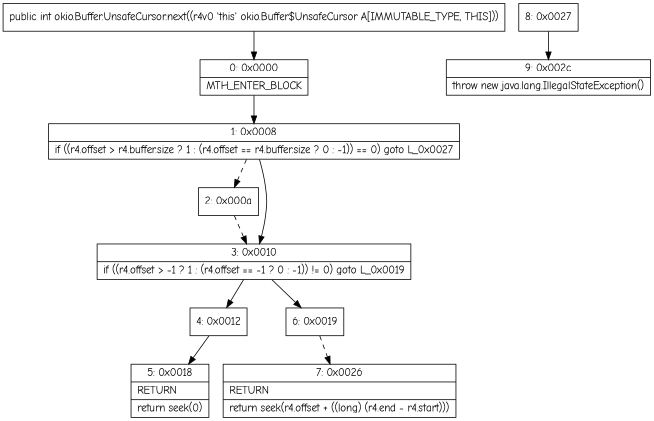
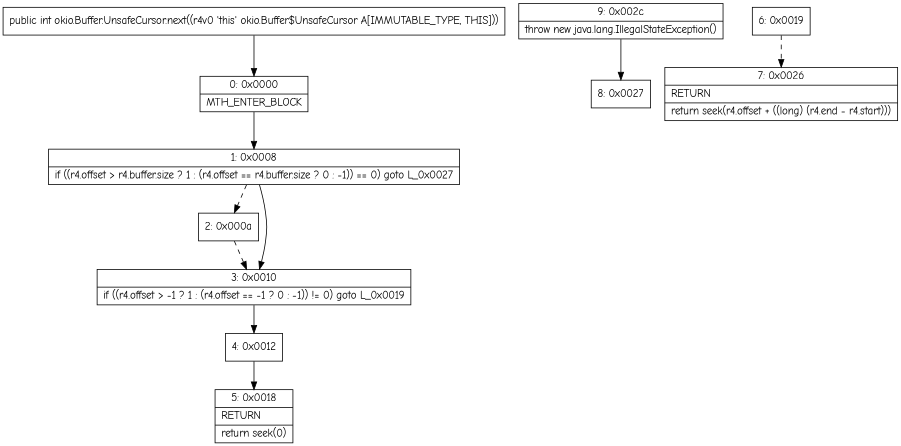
edge "8: 0x0027" -> "9: 0x002c": reversed
edge "3: 0x0010" -> "6: 0x0019": removed
